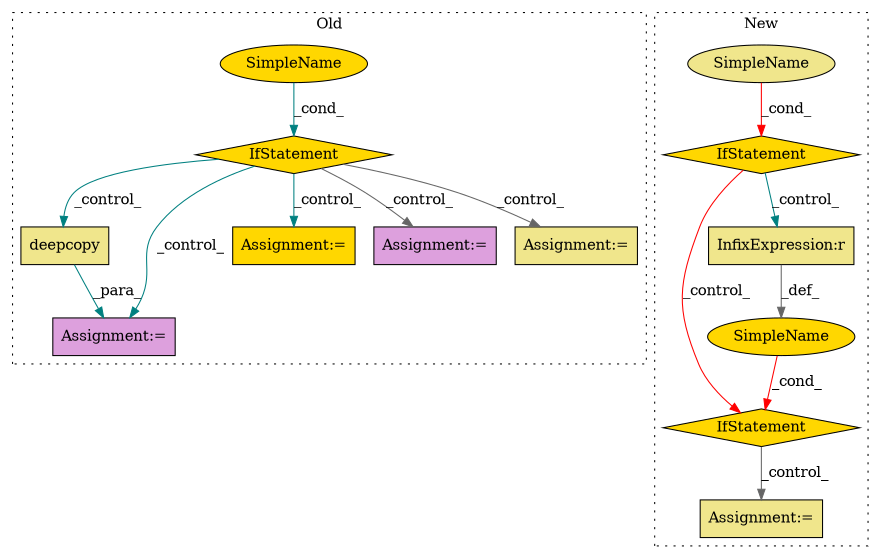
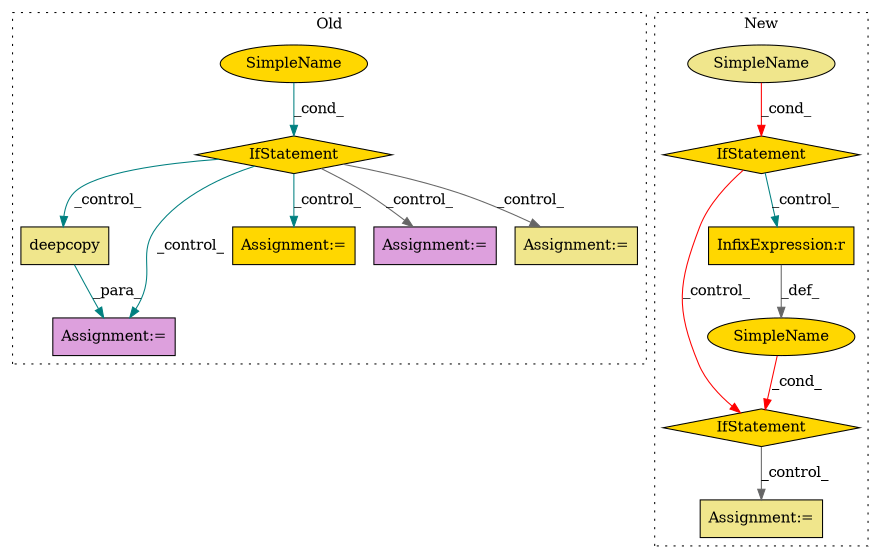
node "InfixExpression:r": fillcolor khaki -> gold
